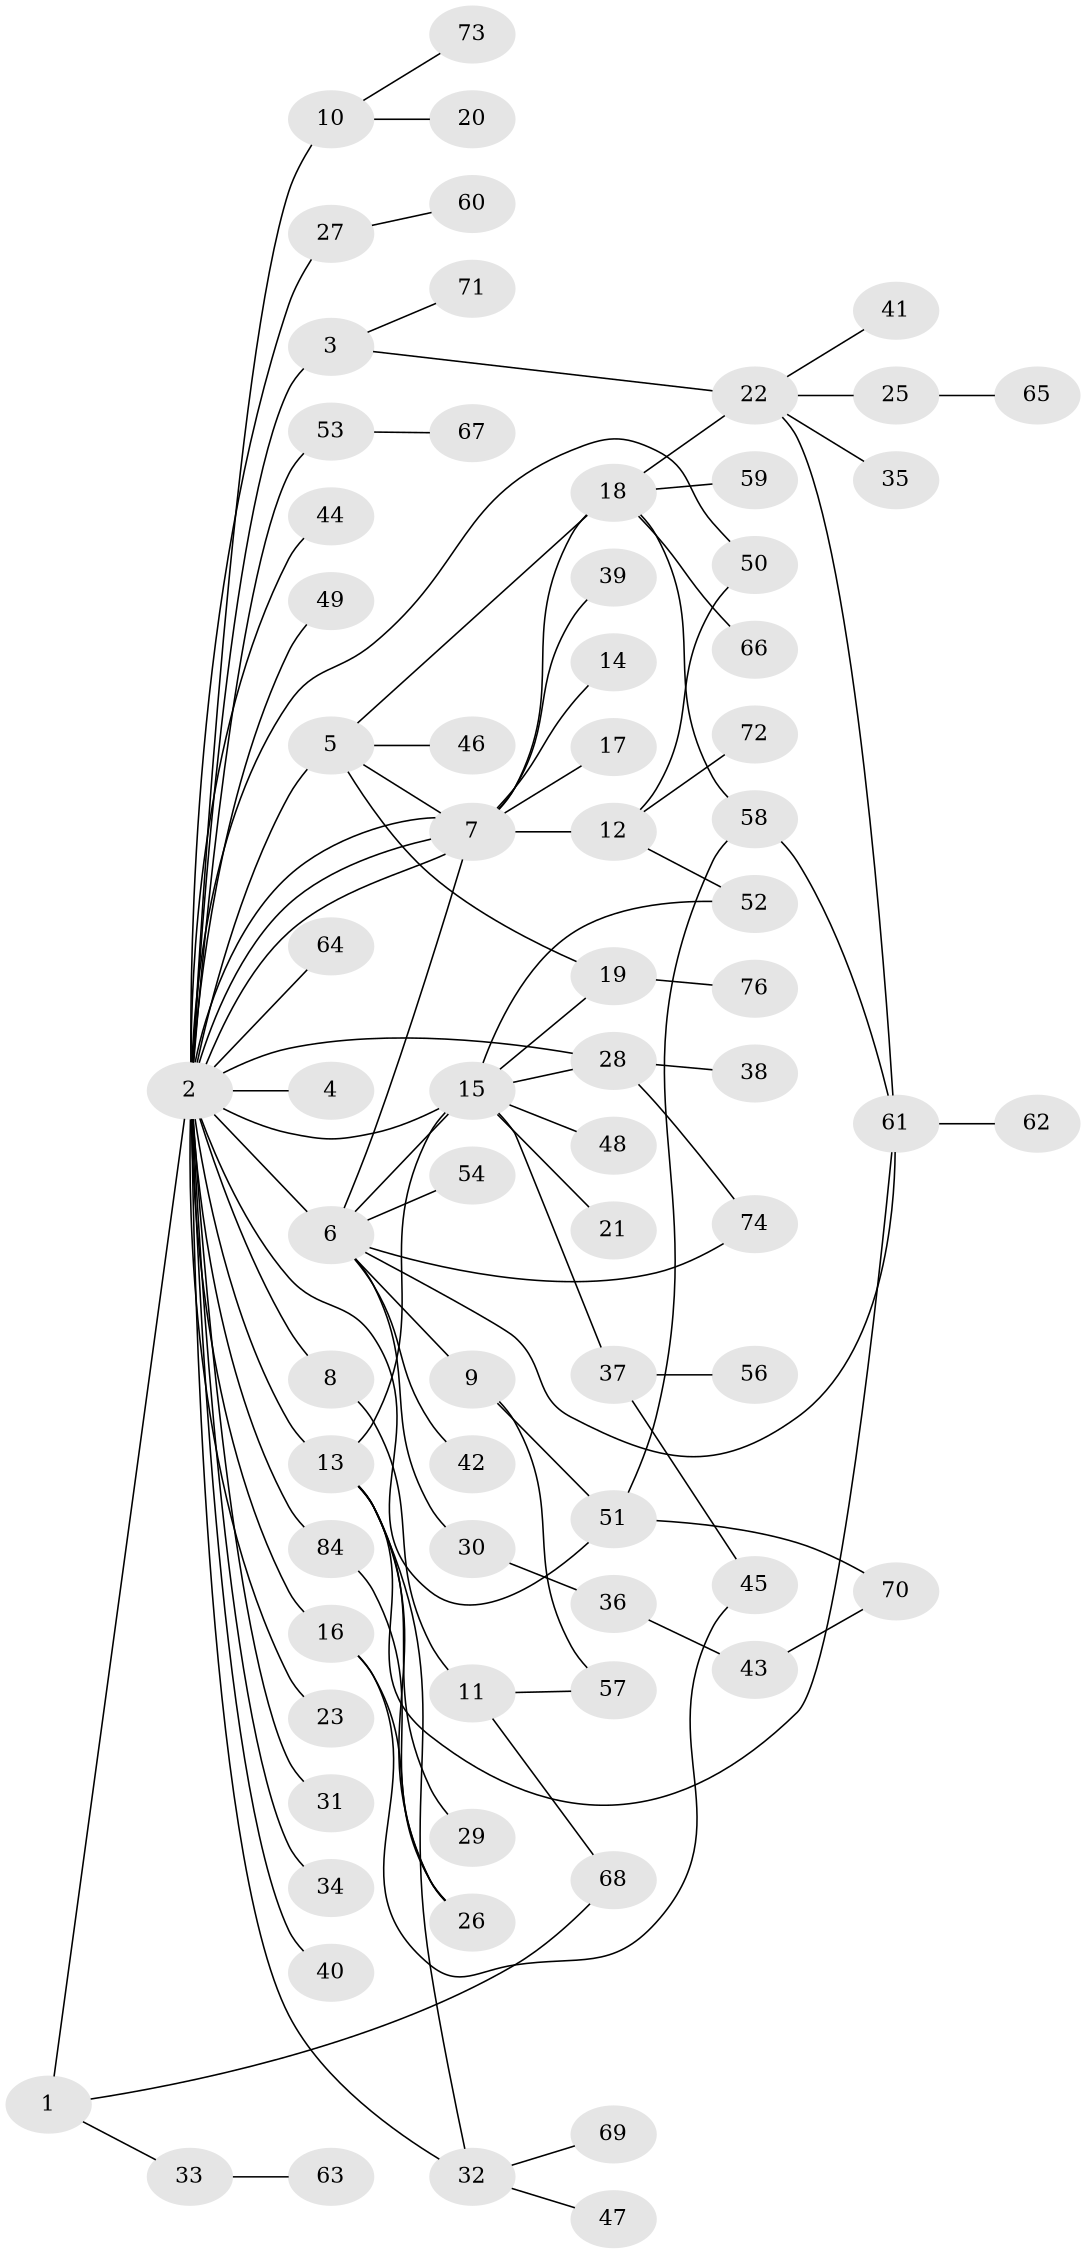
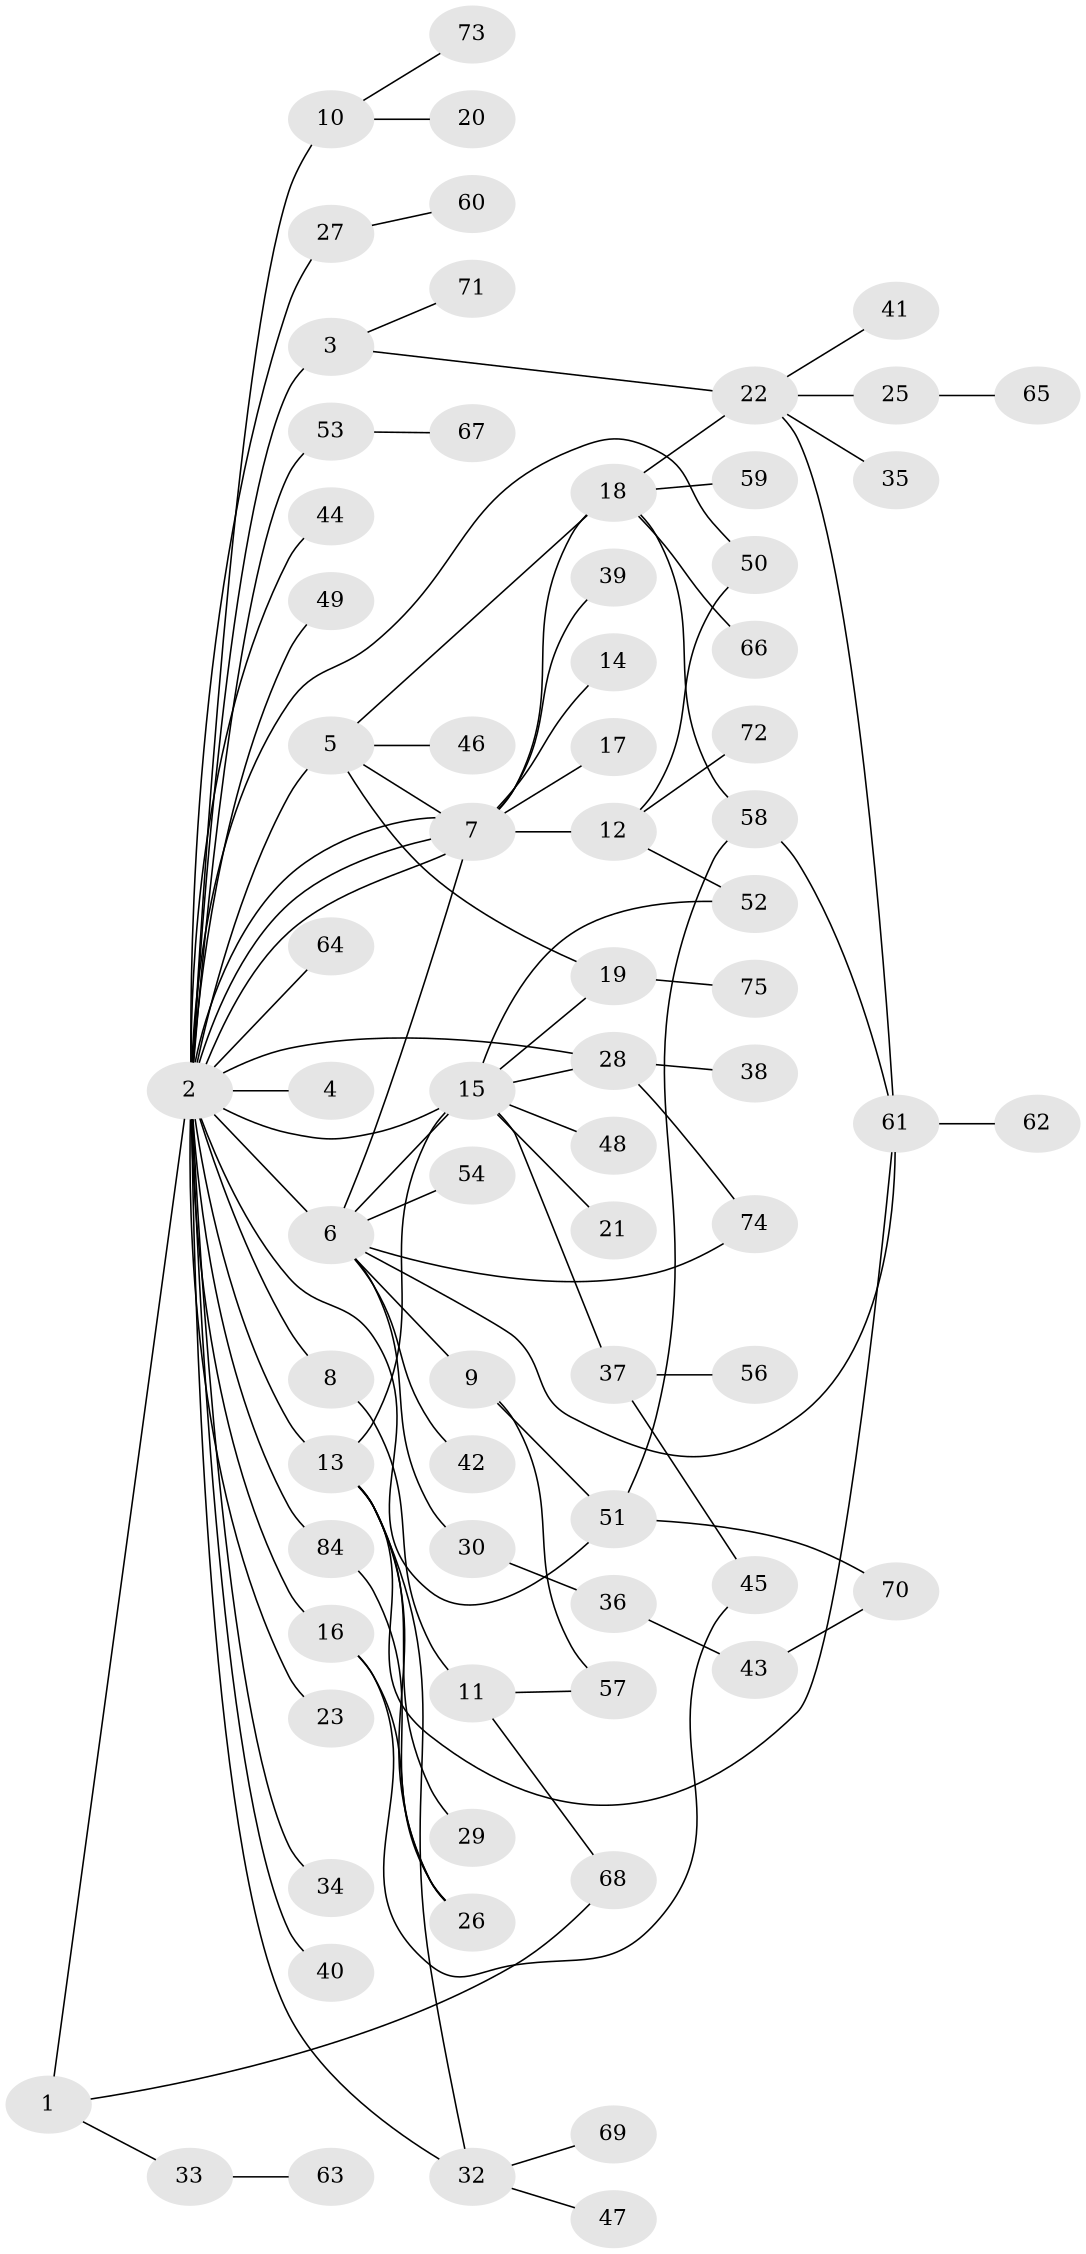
node "76": label "76" -> "75"
node "31": removed
